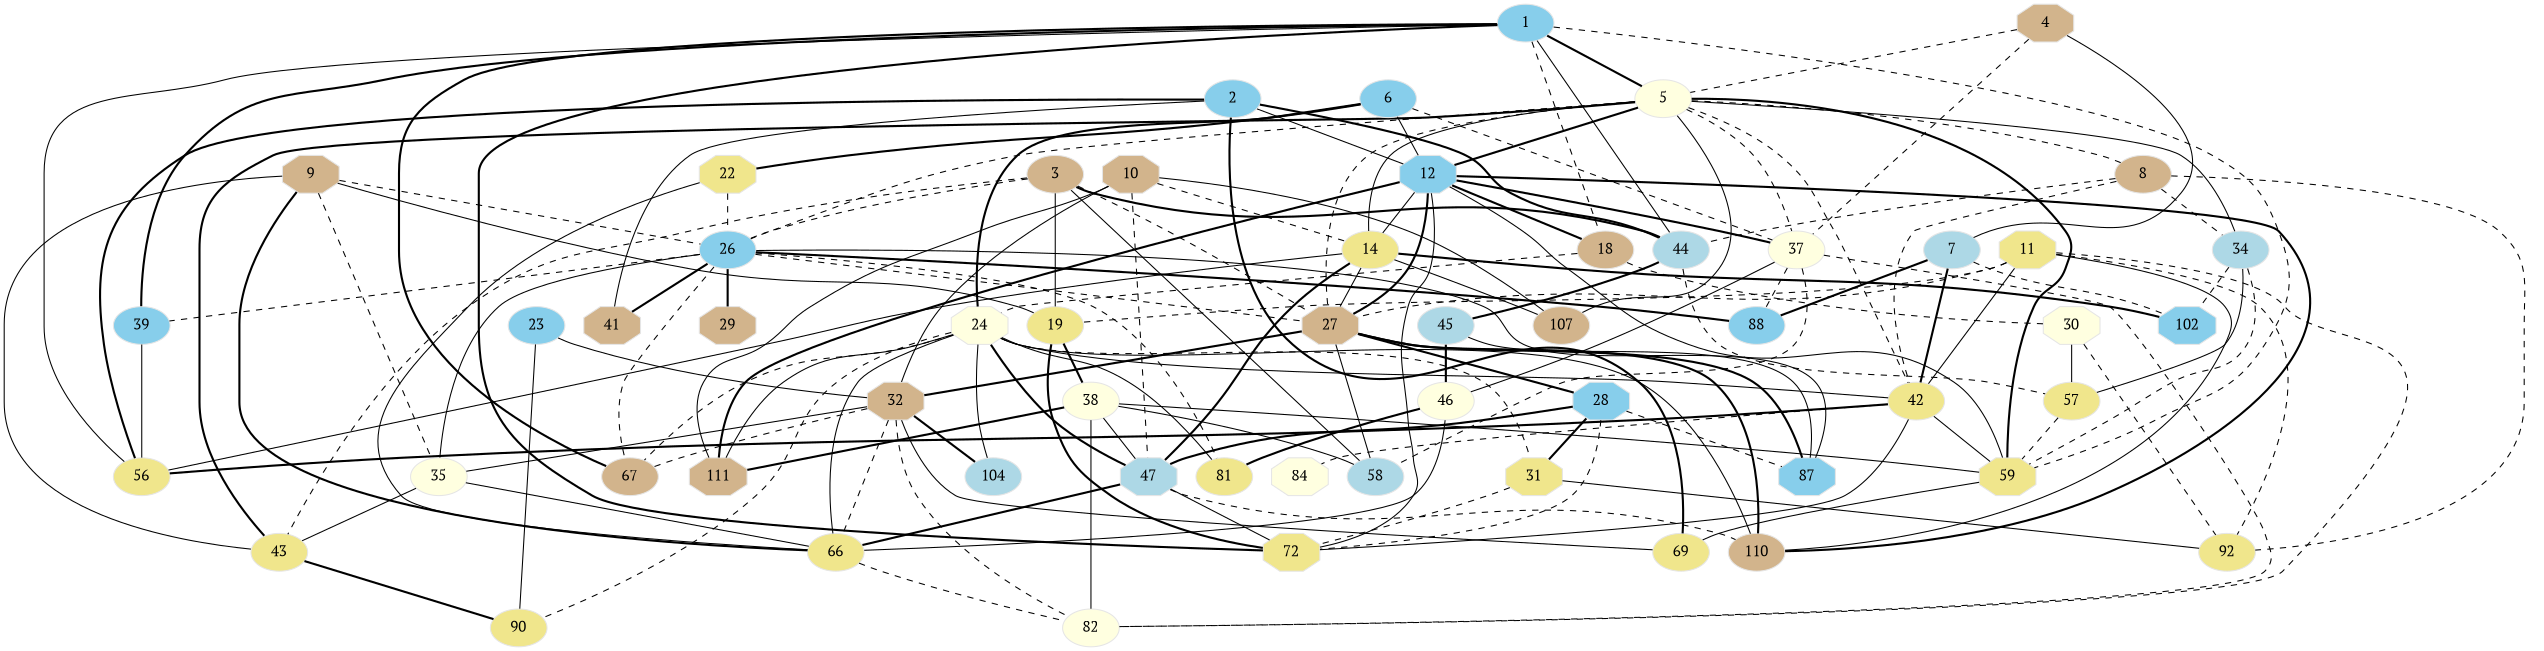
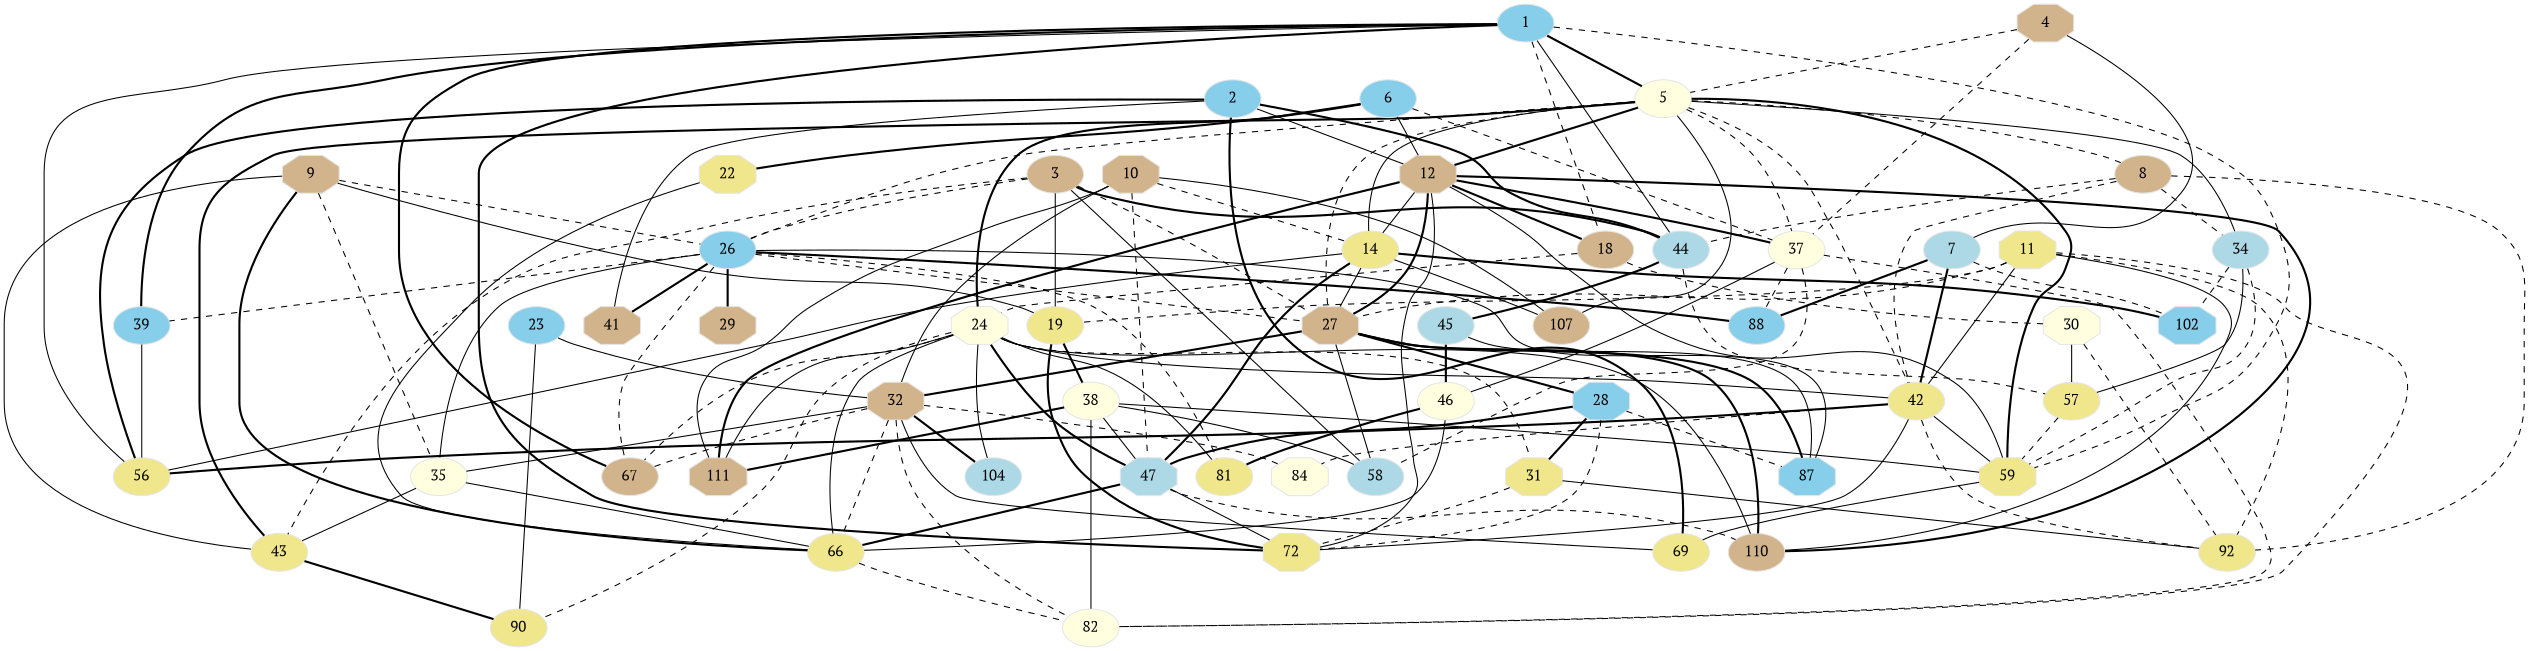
node "12": fillcolor skyblue -> tan
edge "22" -- "26": removed
edge "32" -- "84": added
edge "42" -- "92": added
